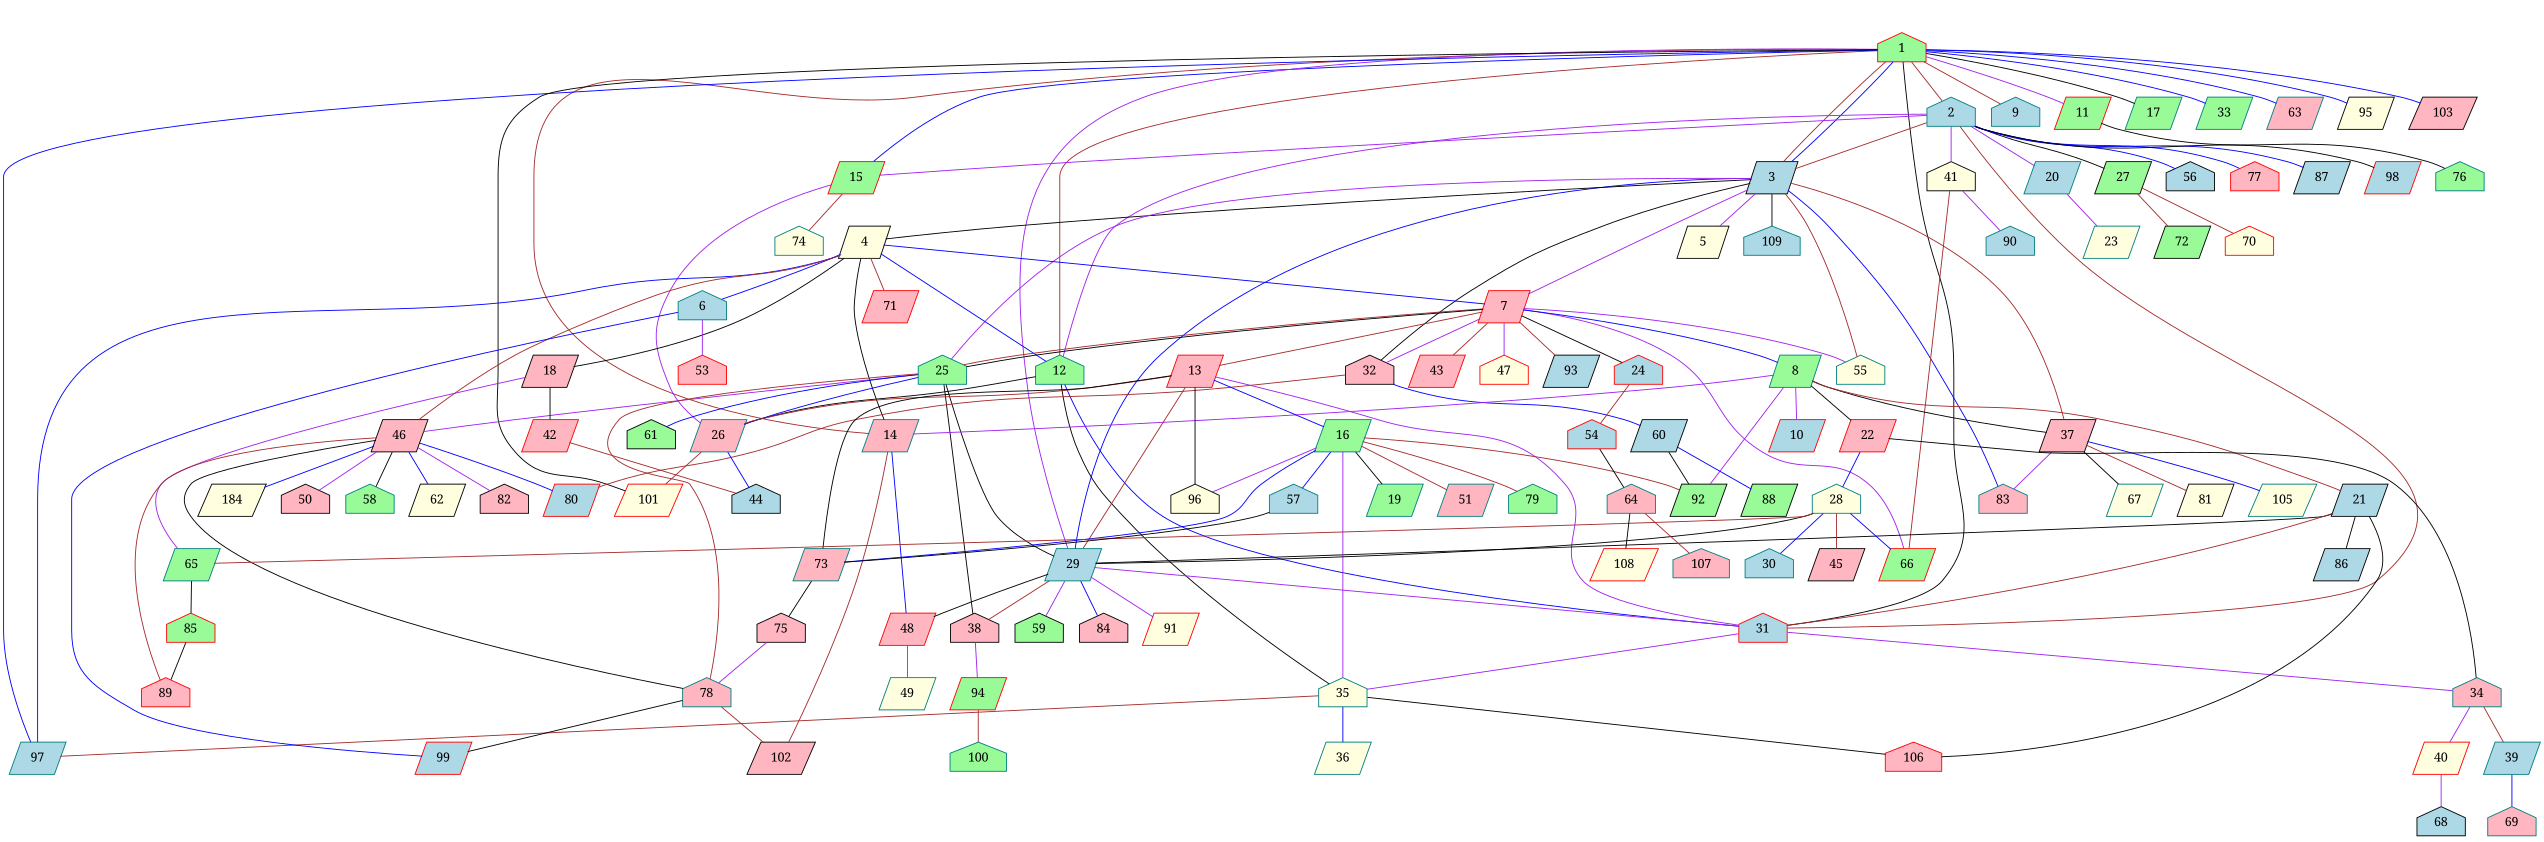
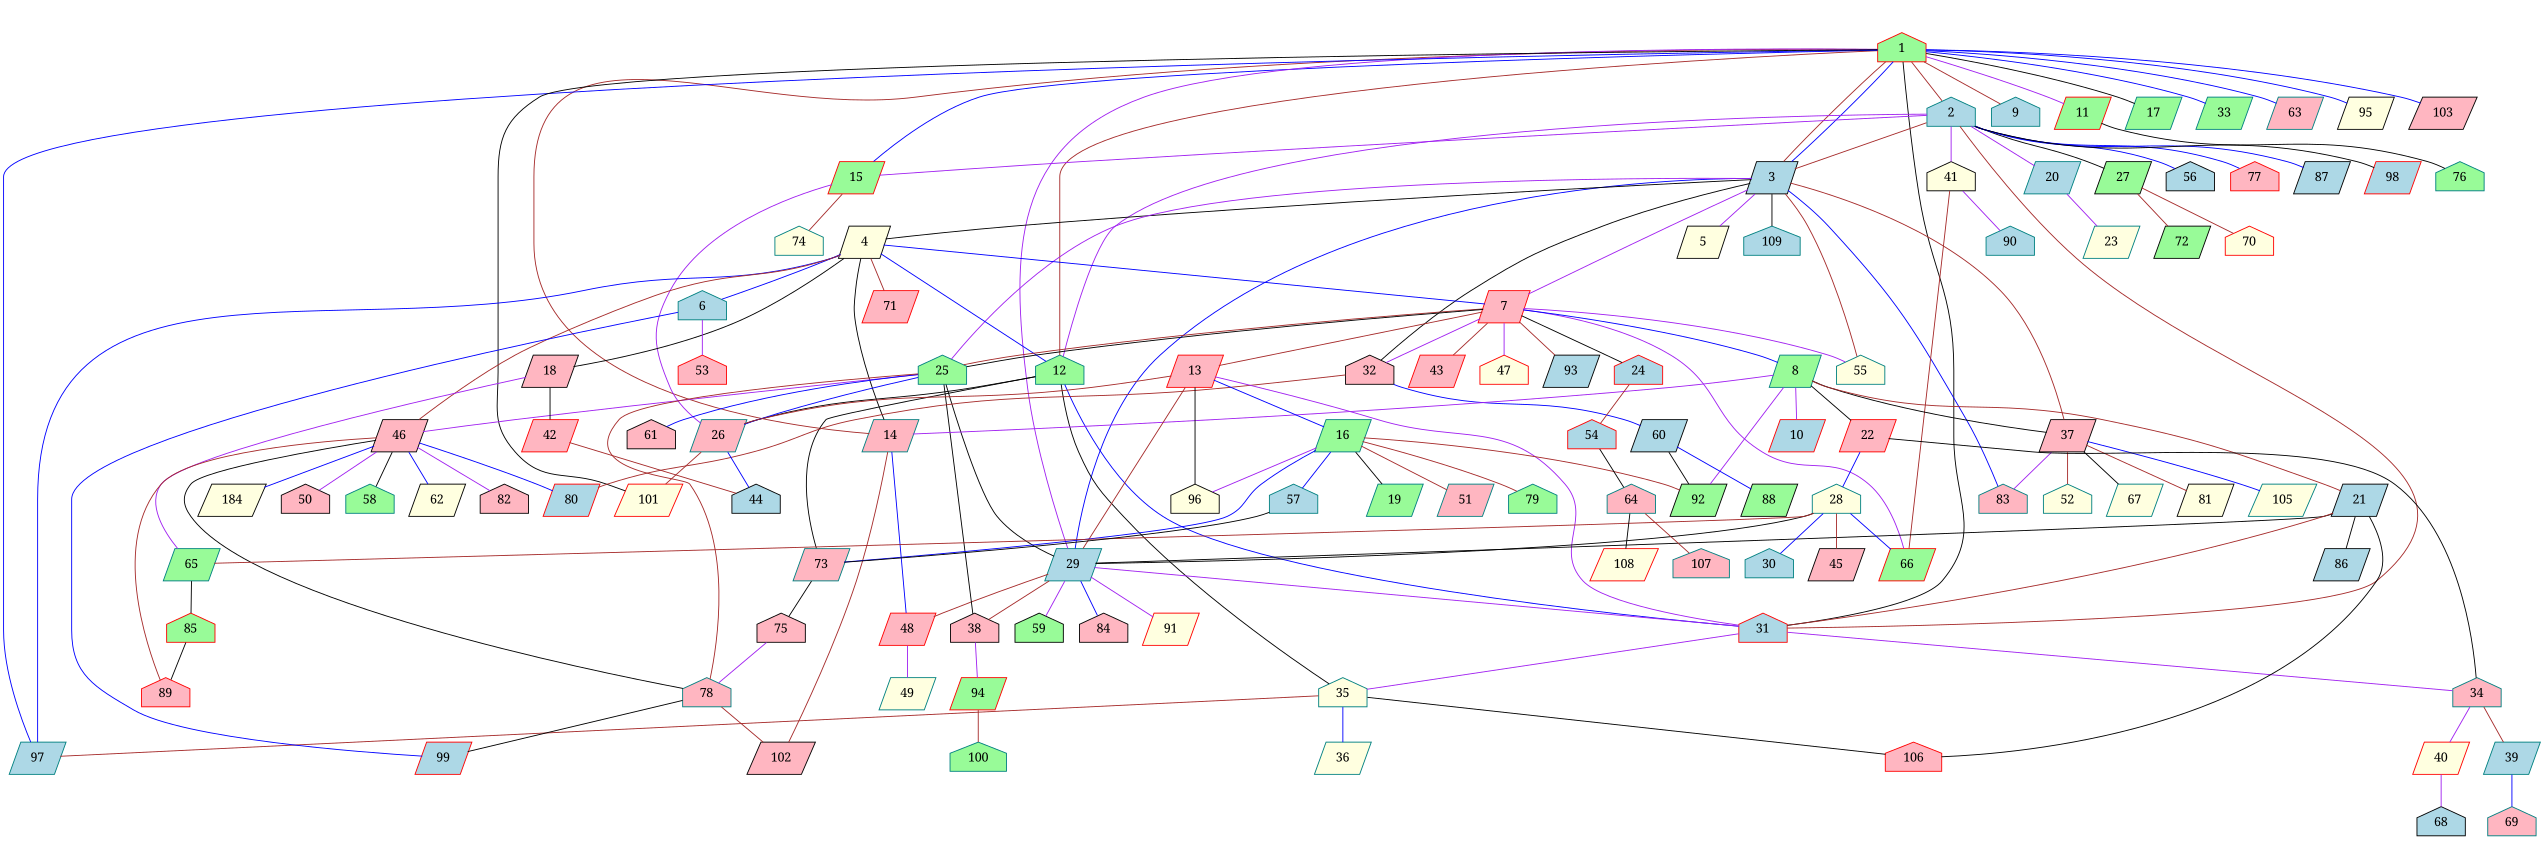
node "61": fillcolor palegreen -> lightpink
edge "13" -- "73": now "12" -- "73"
node "52": added
edge "16" -- "35": removed
edge "29" -- "48": color black -> brown
